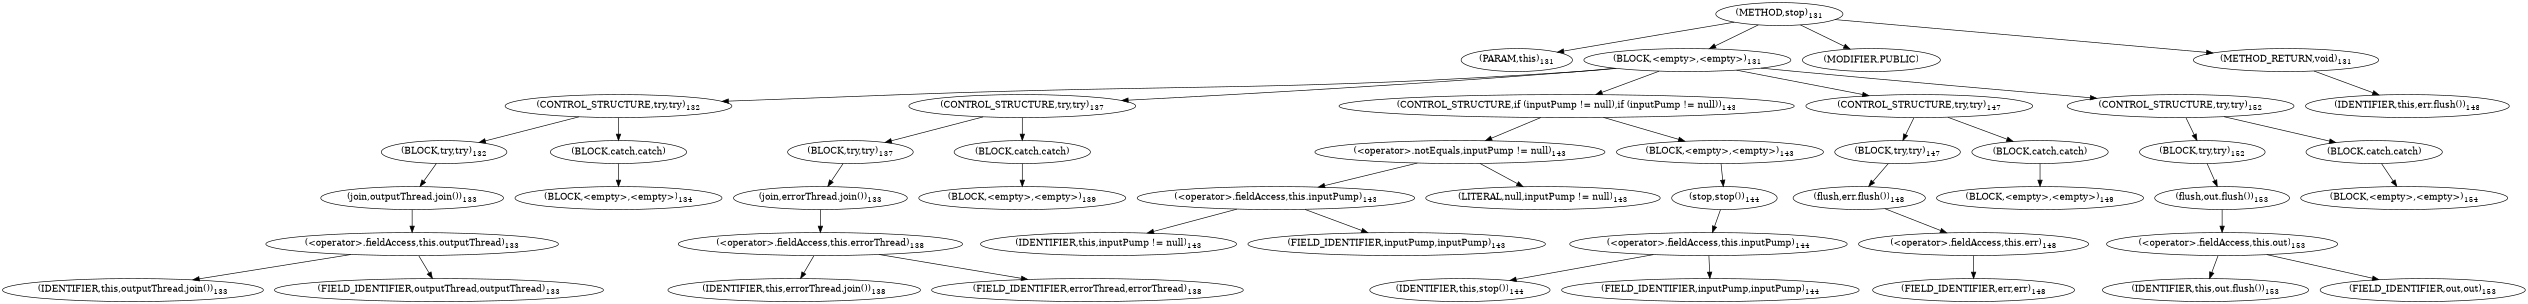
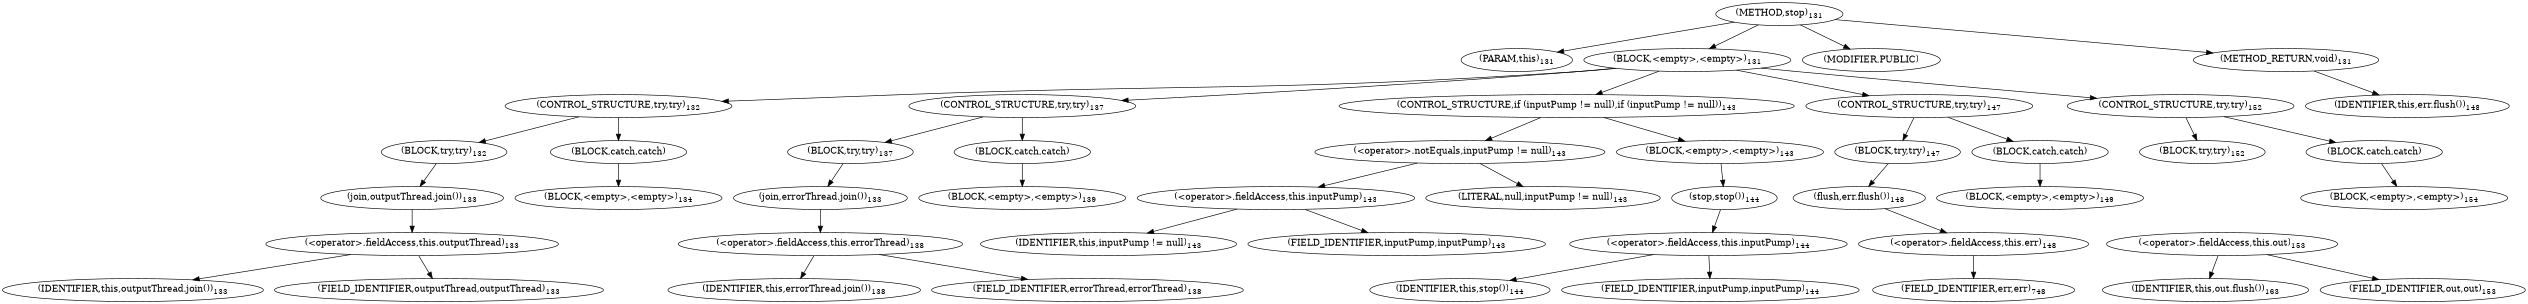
node "(flush,out.flush())": removed
node "(FIELD_IDENTIFIER,err,err)": text "148" -> "748"
node "(IDENTIFIER,this,out.flush())": text "153" -> "163"
